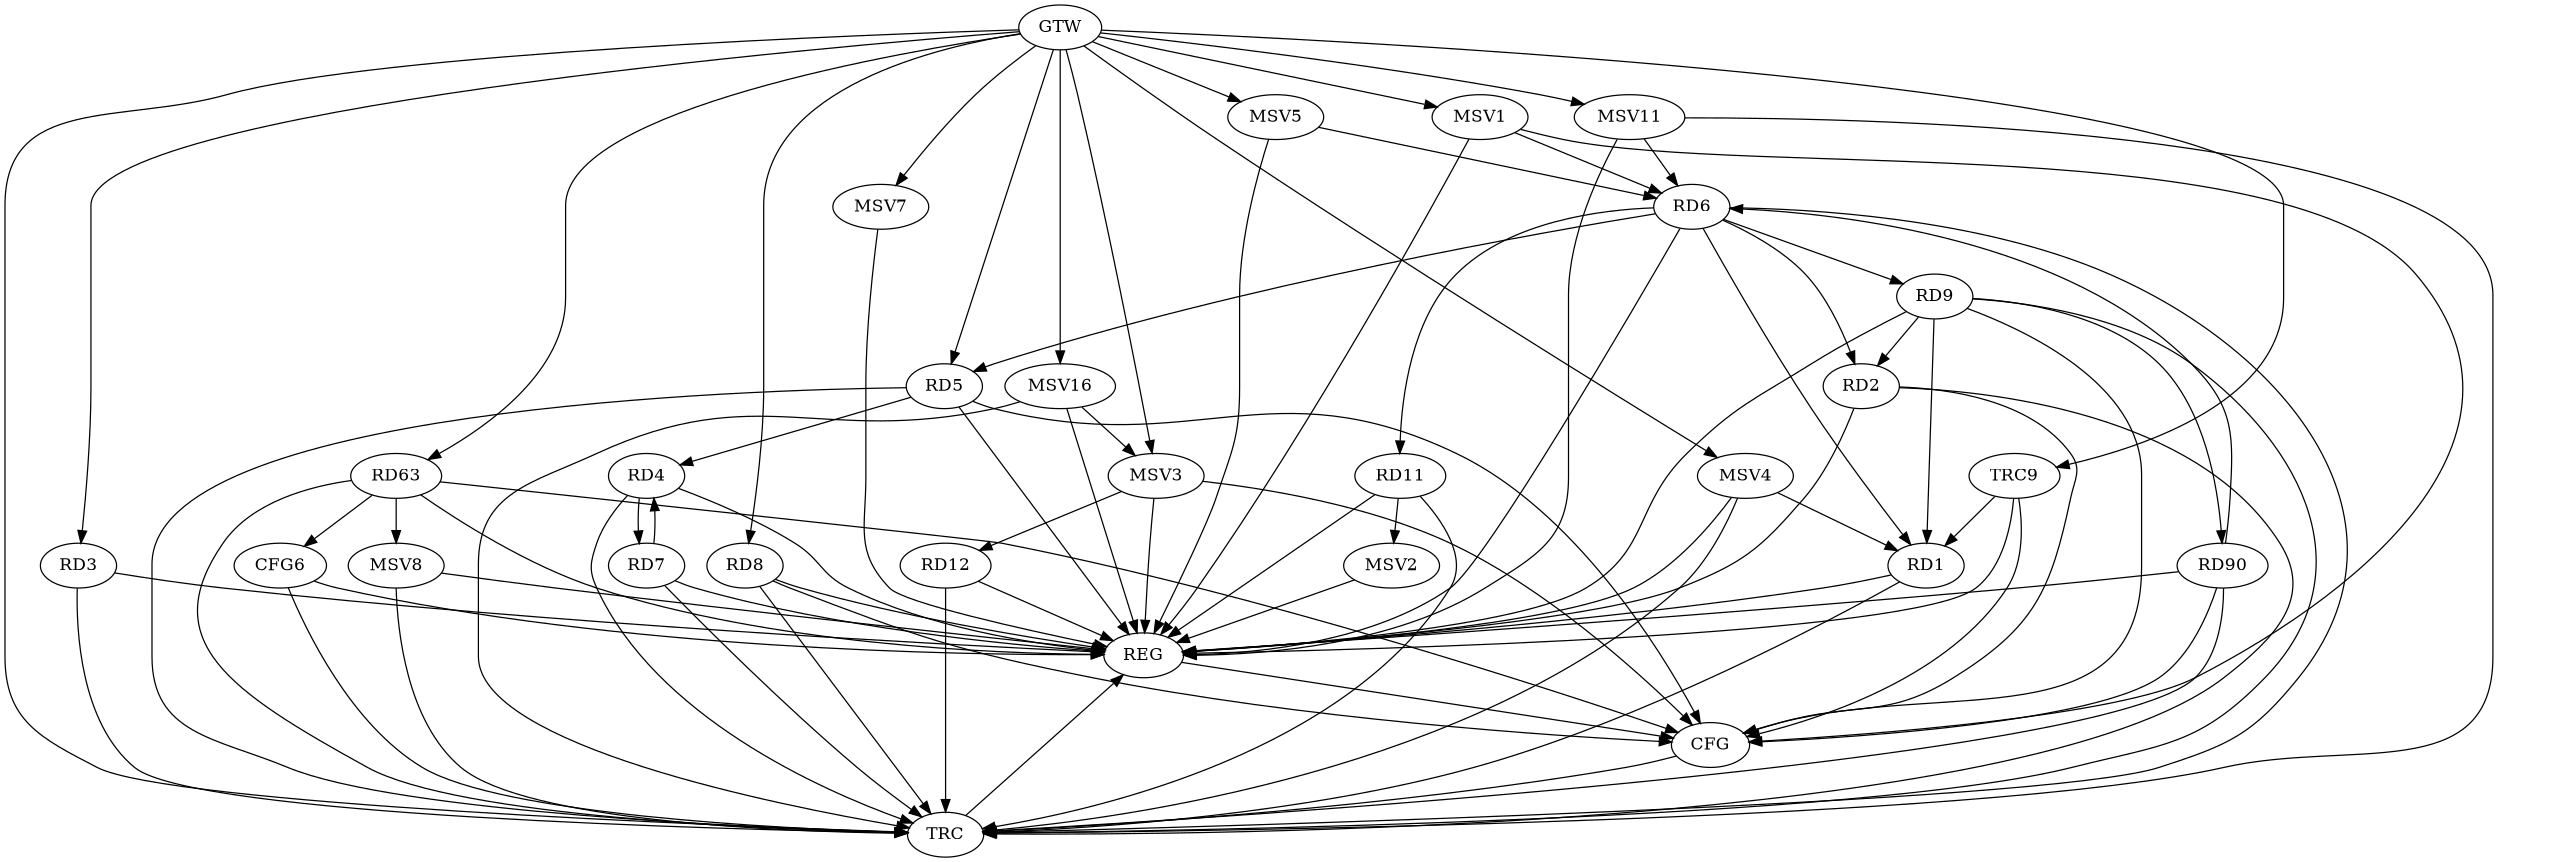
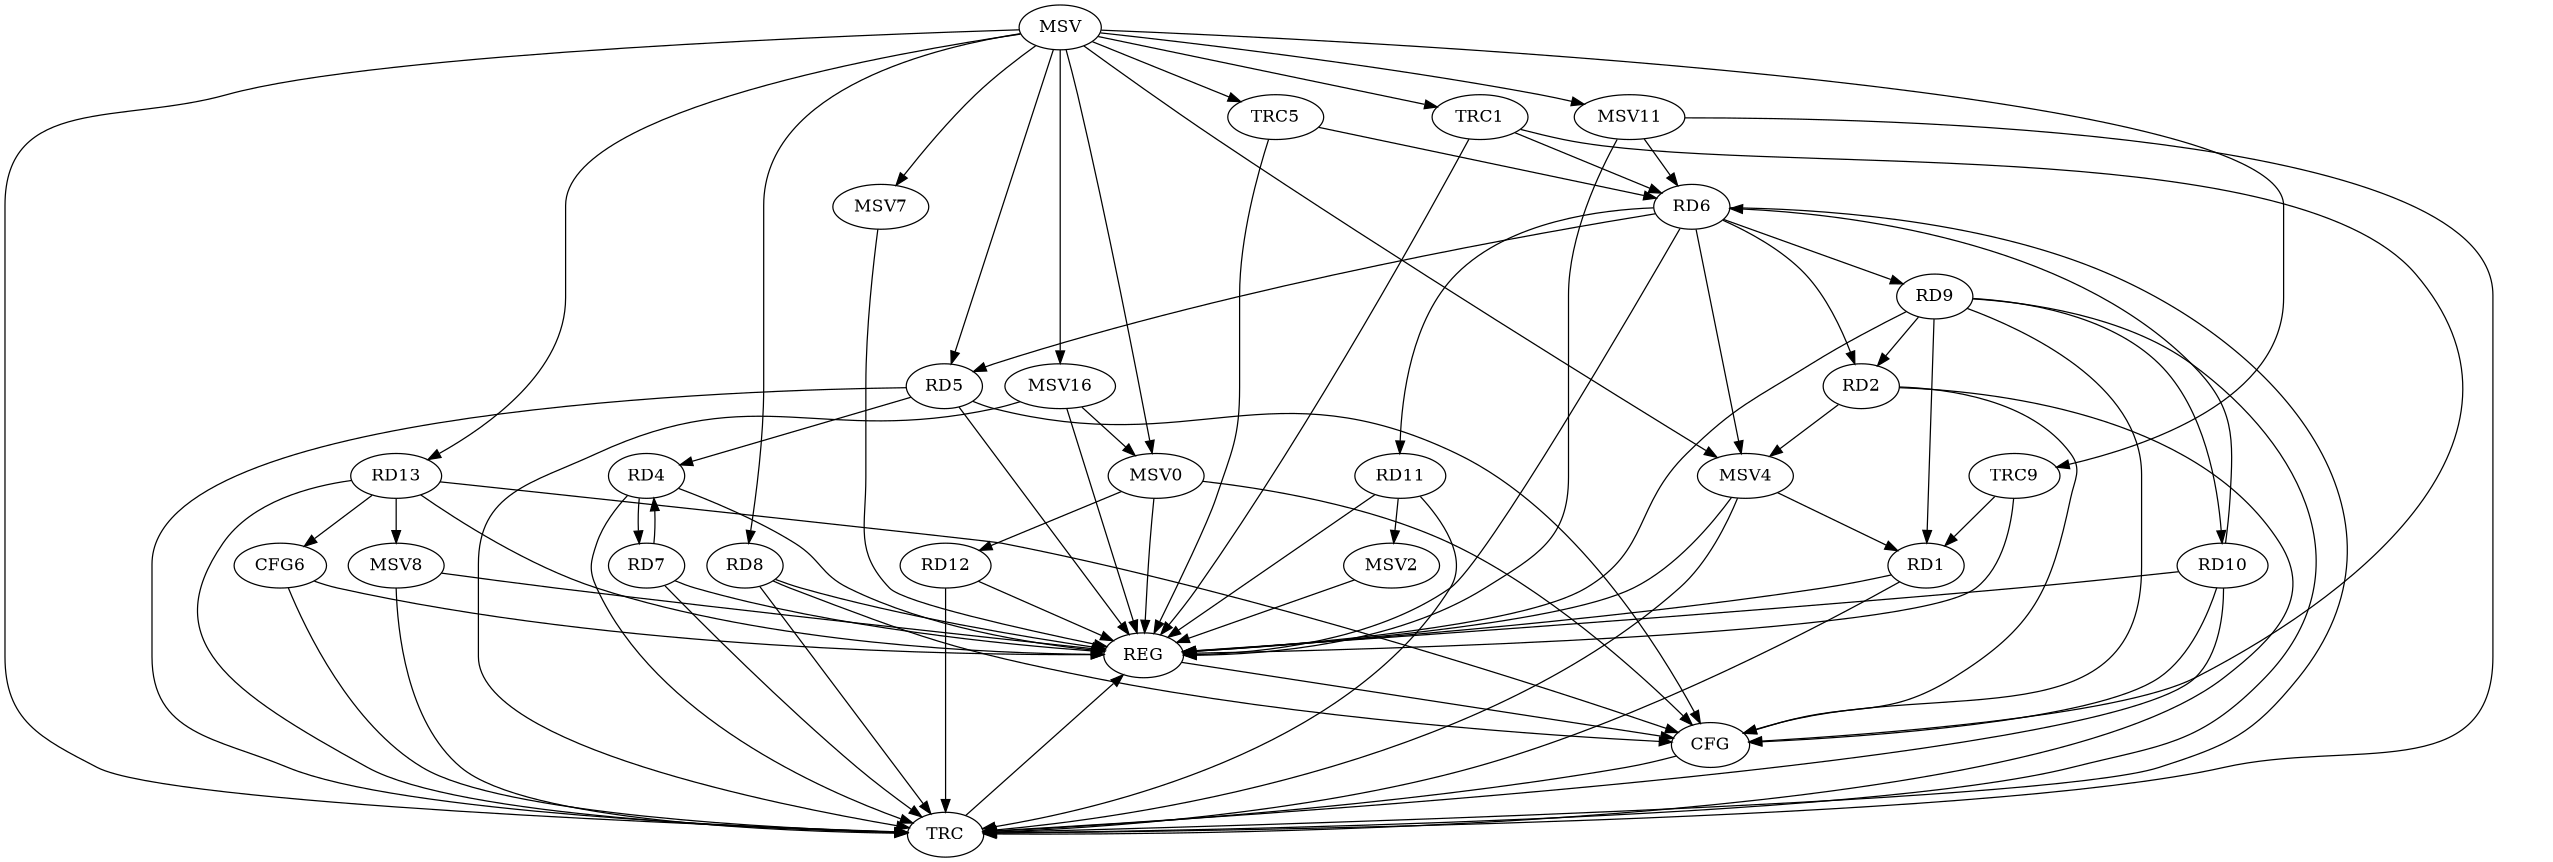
node "GTW": label "GTW" -> "MSV"
node "MSV5": label "MSV5" -> "TRC5"
node "MSV1": label "MSV1" -> "TRC1"
edge "RD6" -> "RD1": now "RD6" -> "MSV4"
node "RD63": label "RD63" -> "RD13"
node "MSV3": label "MSV3" -> "MSV0"
node "RD3": removed
node "RD90": label "RD90" -> "RD10"
edge "RD2" -> "REG": now "RD2" -> "MSV4"
edge "TRC9" -> "CFG": removed
